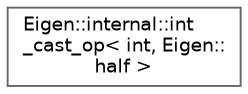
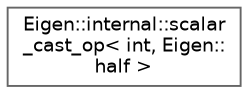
node "Eigen::internal::int _cast_op< int, Eigen:: half >": label "Eigen::internal::int _cast_op< int, Eigen:: half >" -> "Eigen::internal::scalar _cast_op< int, Eigen:: half >"
